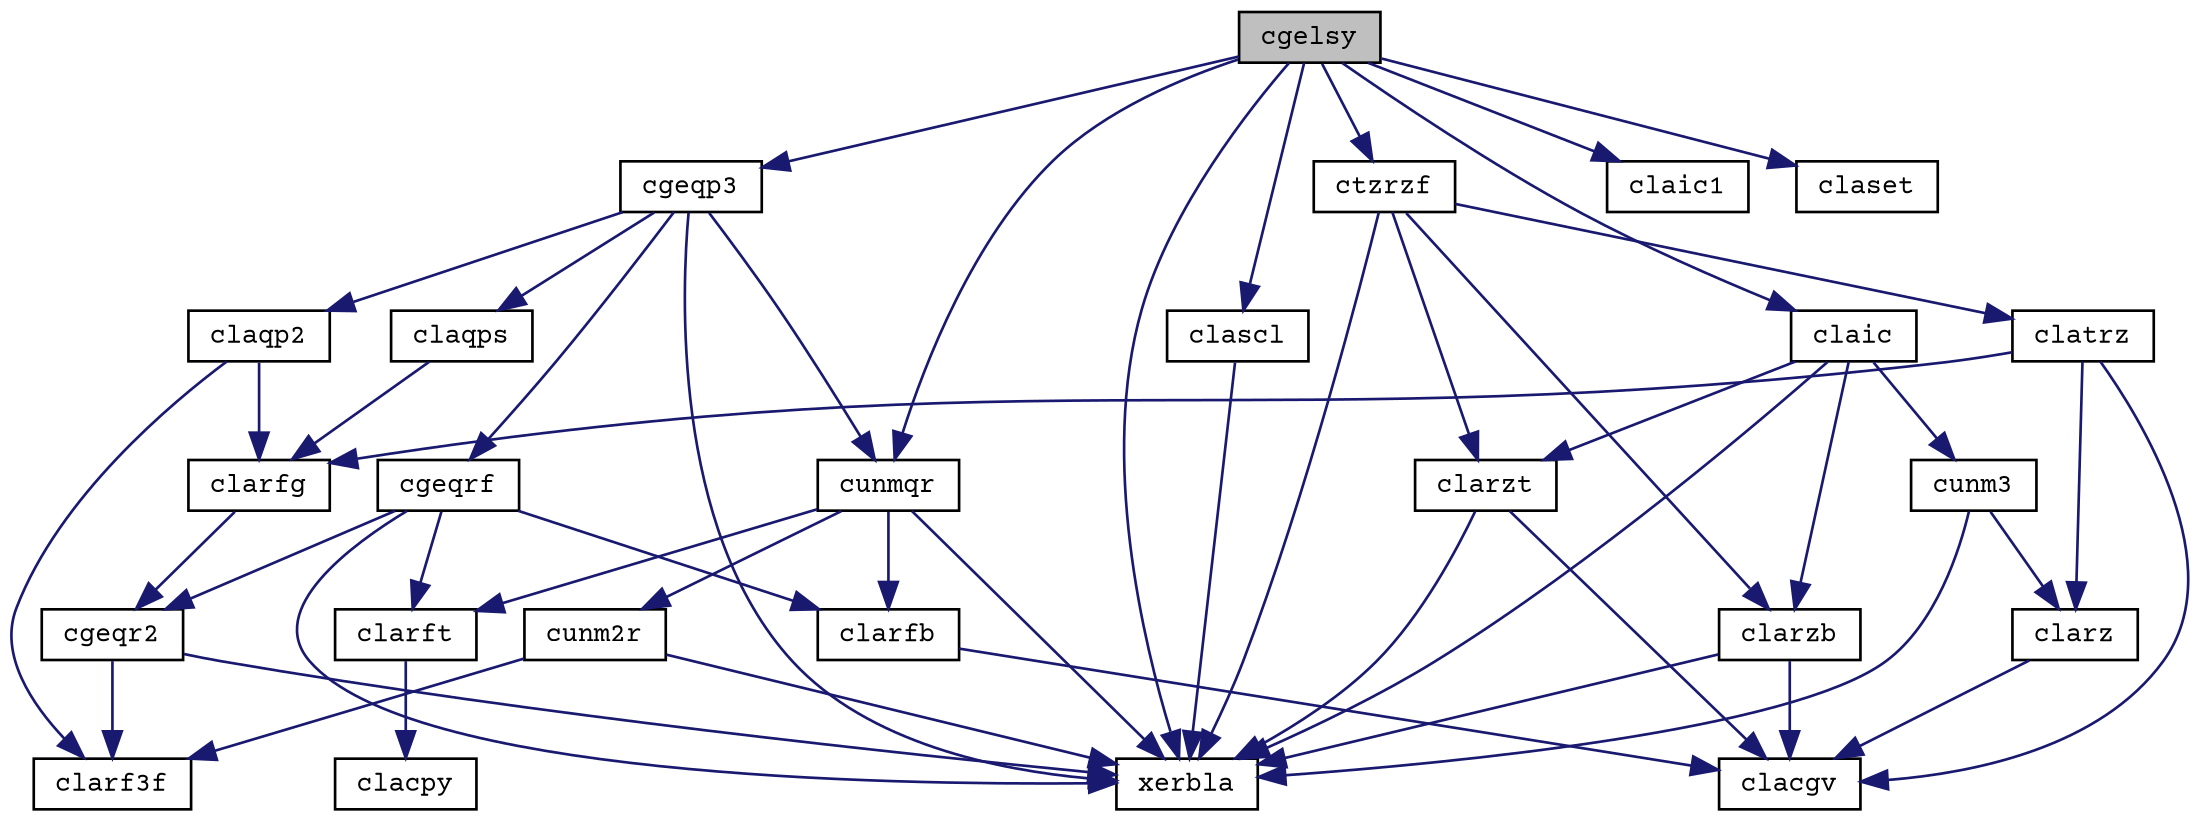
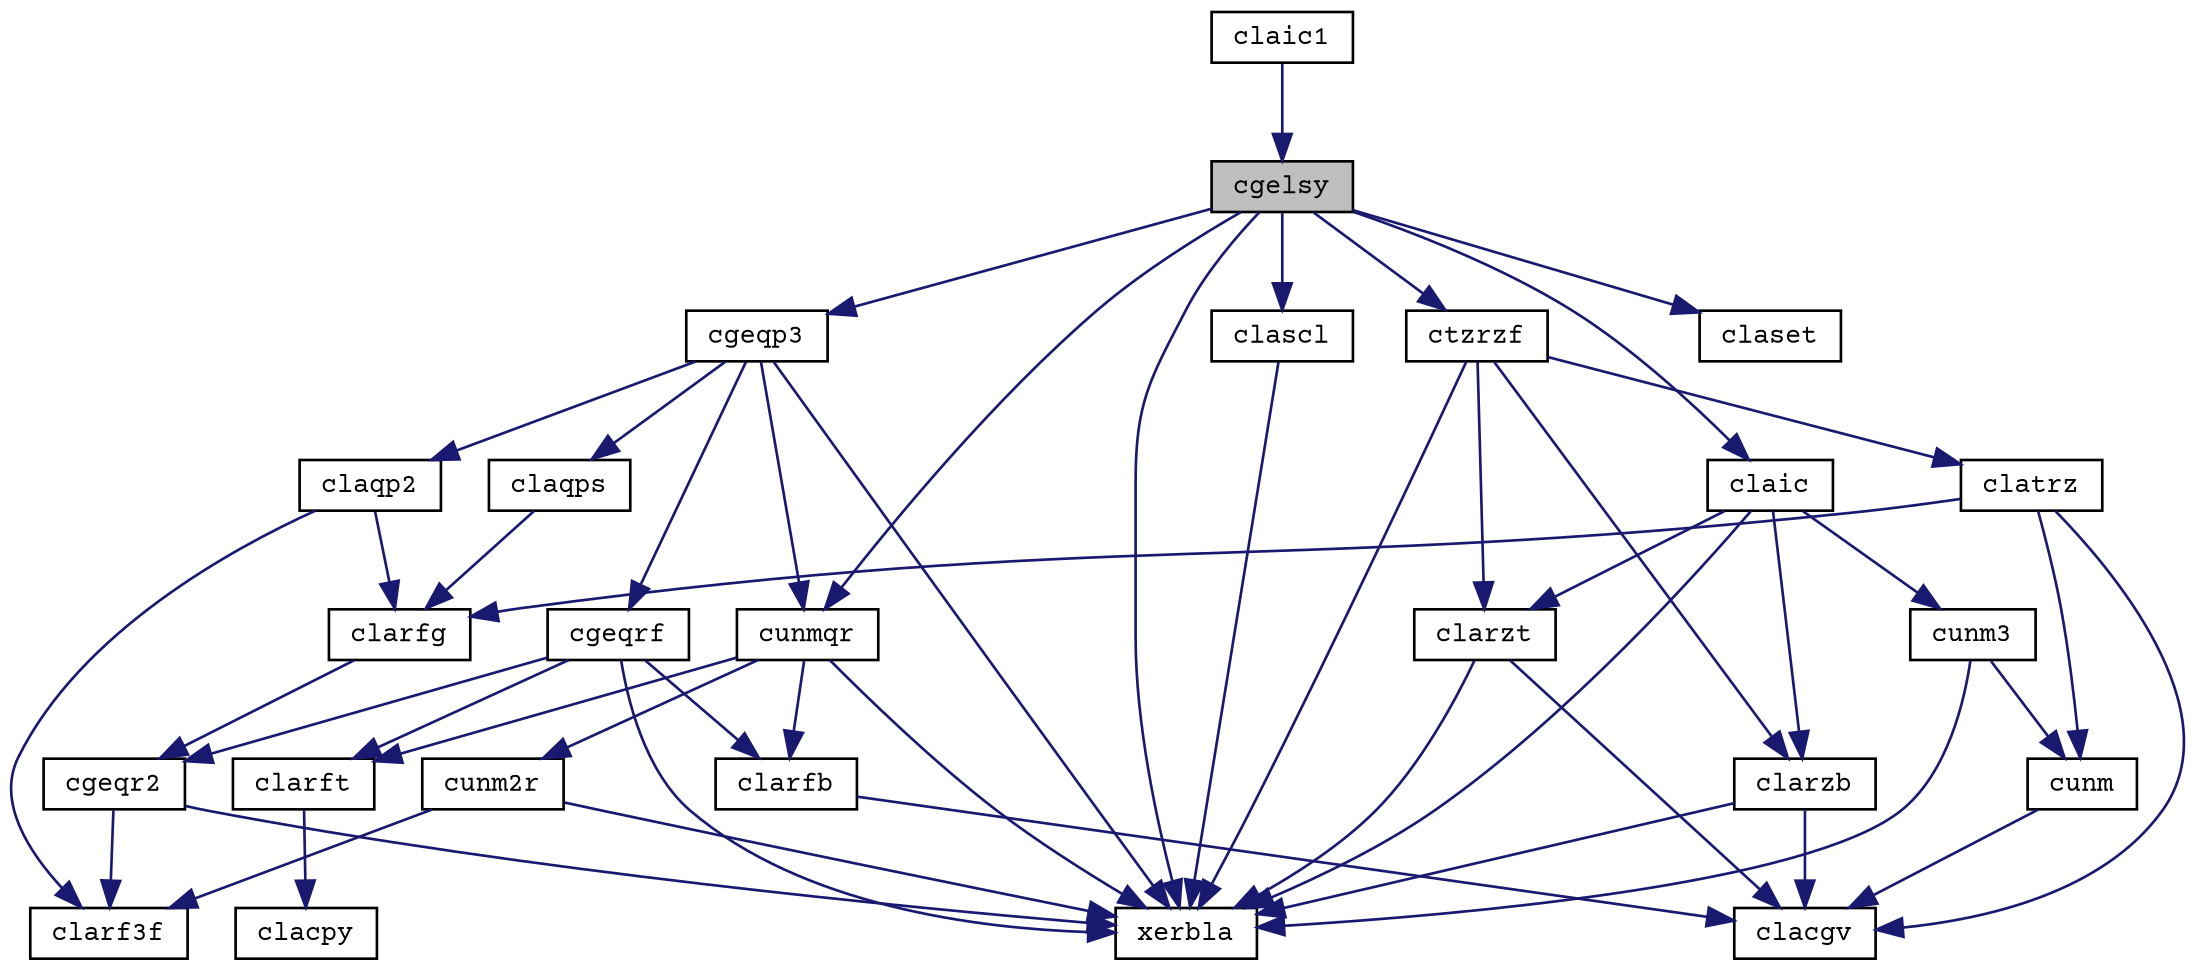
edge "cgelsy" -> "claic1": reversed
node "clarz": label "clarz" -> "cunm"
